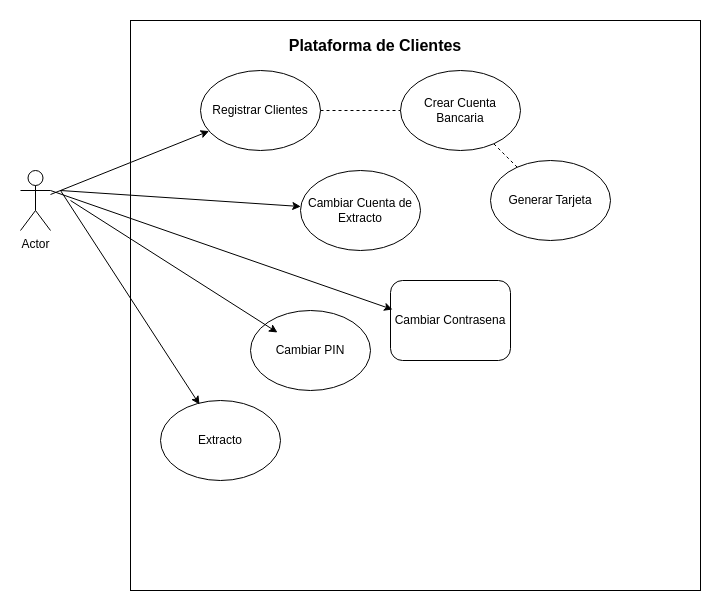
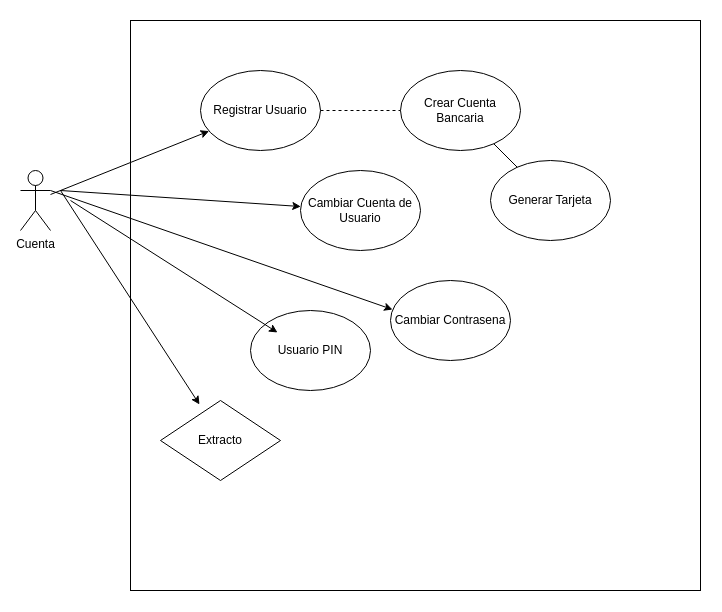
node "Plataforma de Clientes": removed
node "Registrar Clientes": label "Registrar Clientes" -> "Registrar Usuario"
edge "Crear Cuenta Bancaria" -- "Generar Tarjeta": style dashed -> solid
node "Cambiar Cuenta de Extracto": label "Cambiar Cuenta de Extracto" -> "Cambiar Cuenta de Usuario"
node "Actor": label "Actor" -> "Cuenta"
node "Cambiar Contrasena": shape rounded rectangle -> ellipse
node "Cambiar PIN": label "Cambiar PIN" -> "Usuario PIN"
node "Extracto": shape ellipse -> diamond
